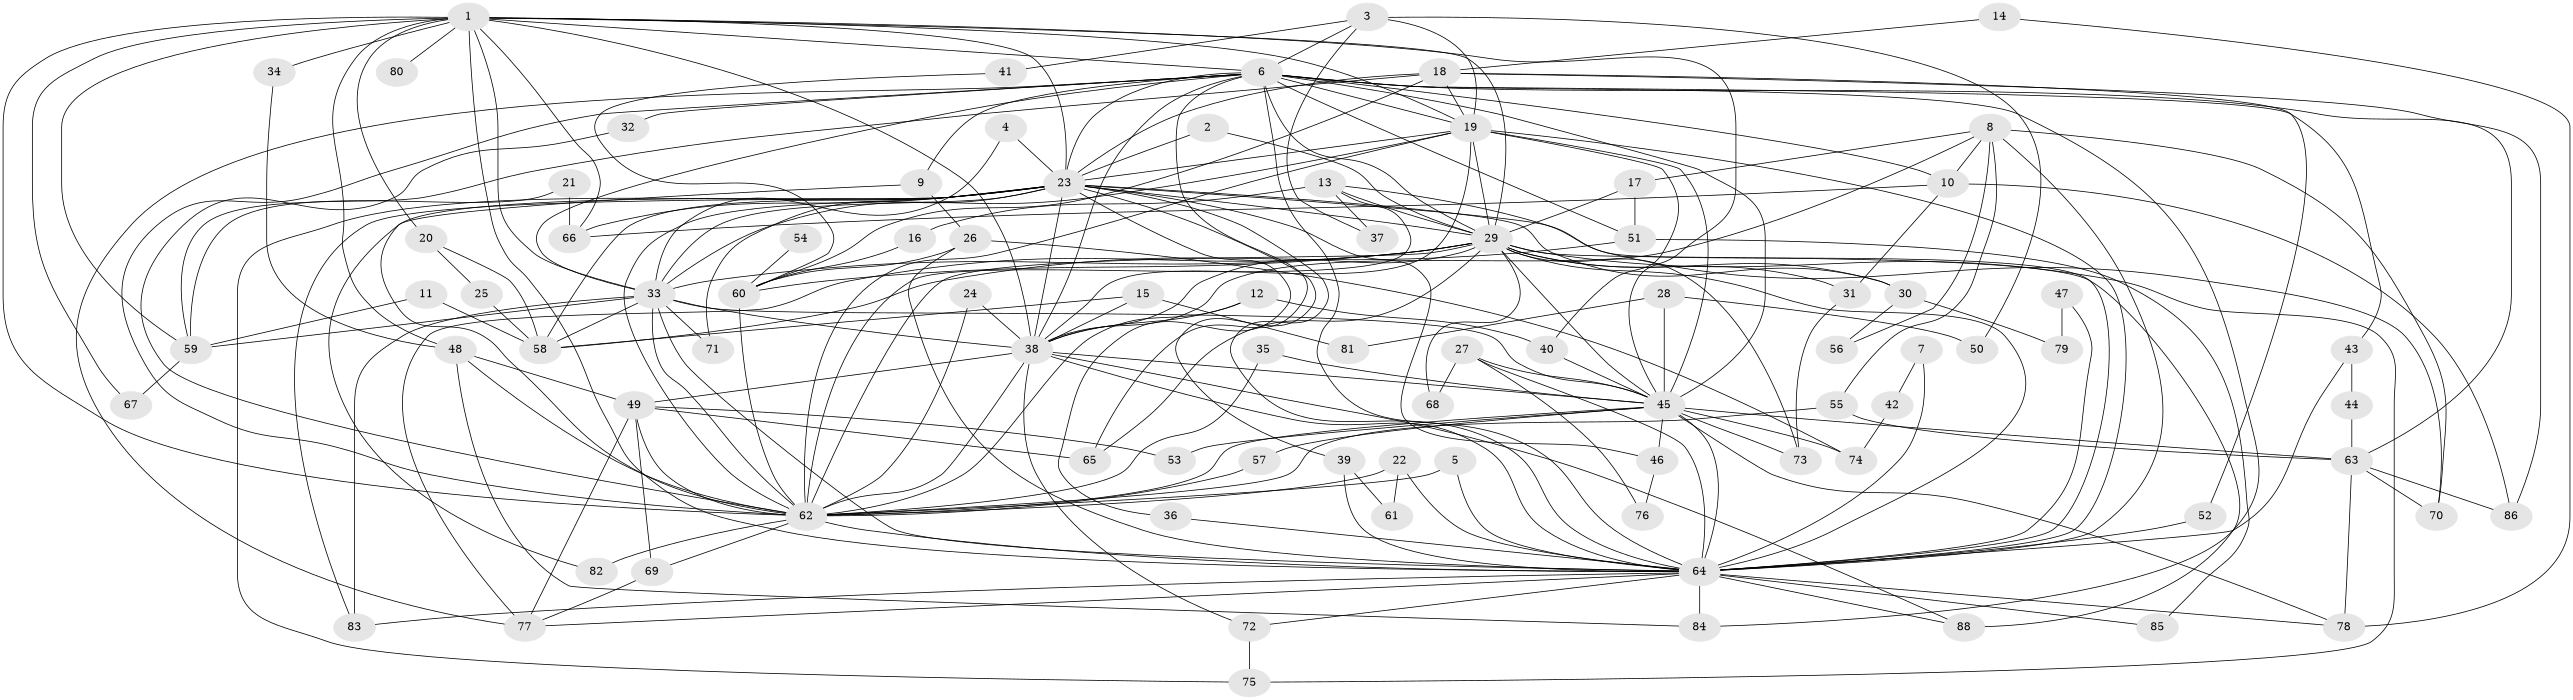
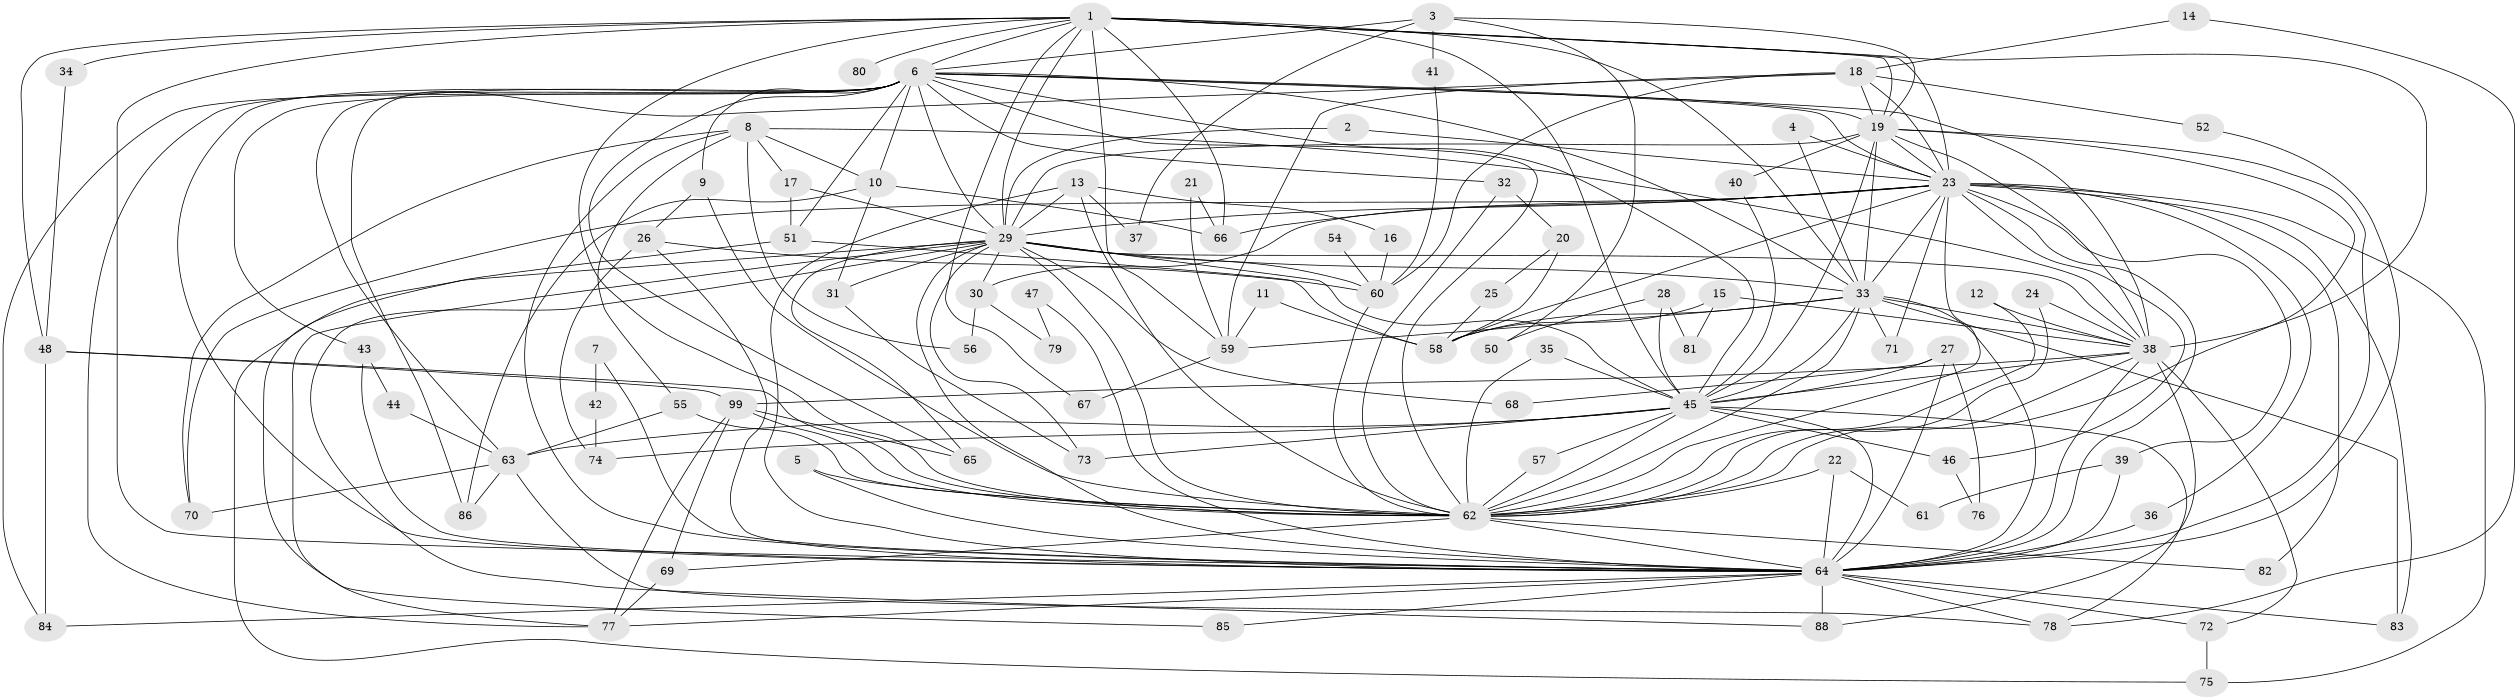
edge "1" -- "20": now "32" -- "20"
edge "23" -- "38": removed
edge "12" -- "40": removed
node "49": label "49" -> "99"
node "53": removed
